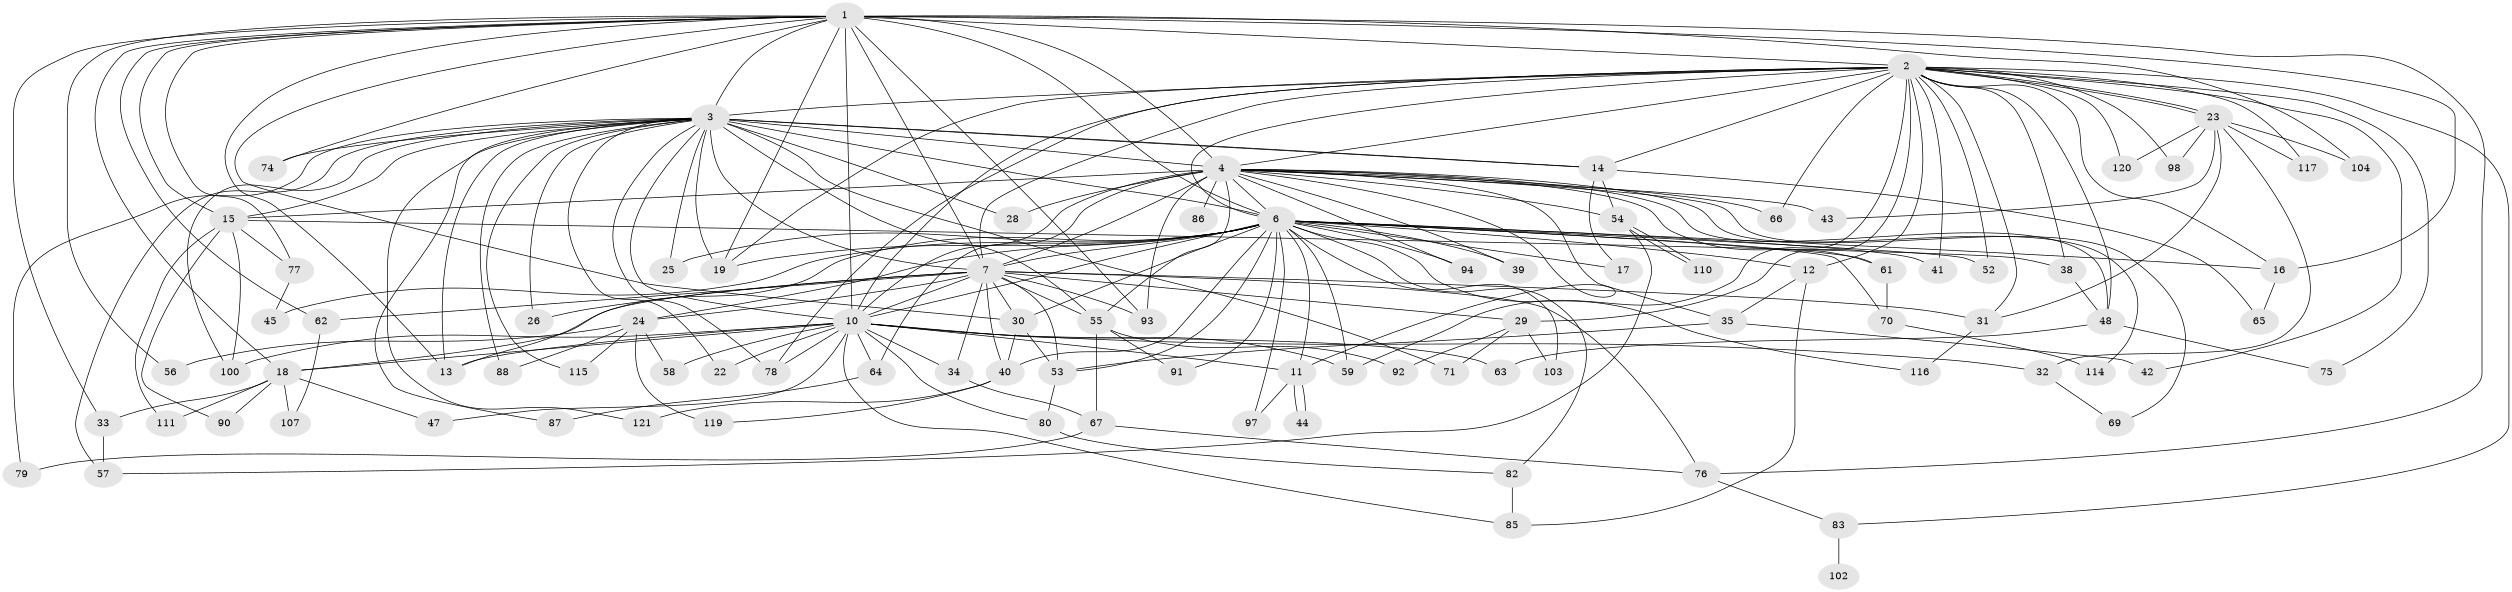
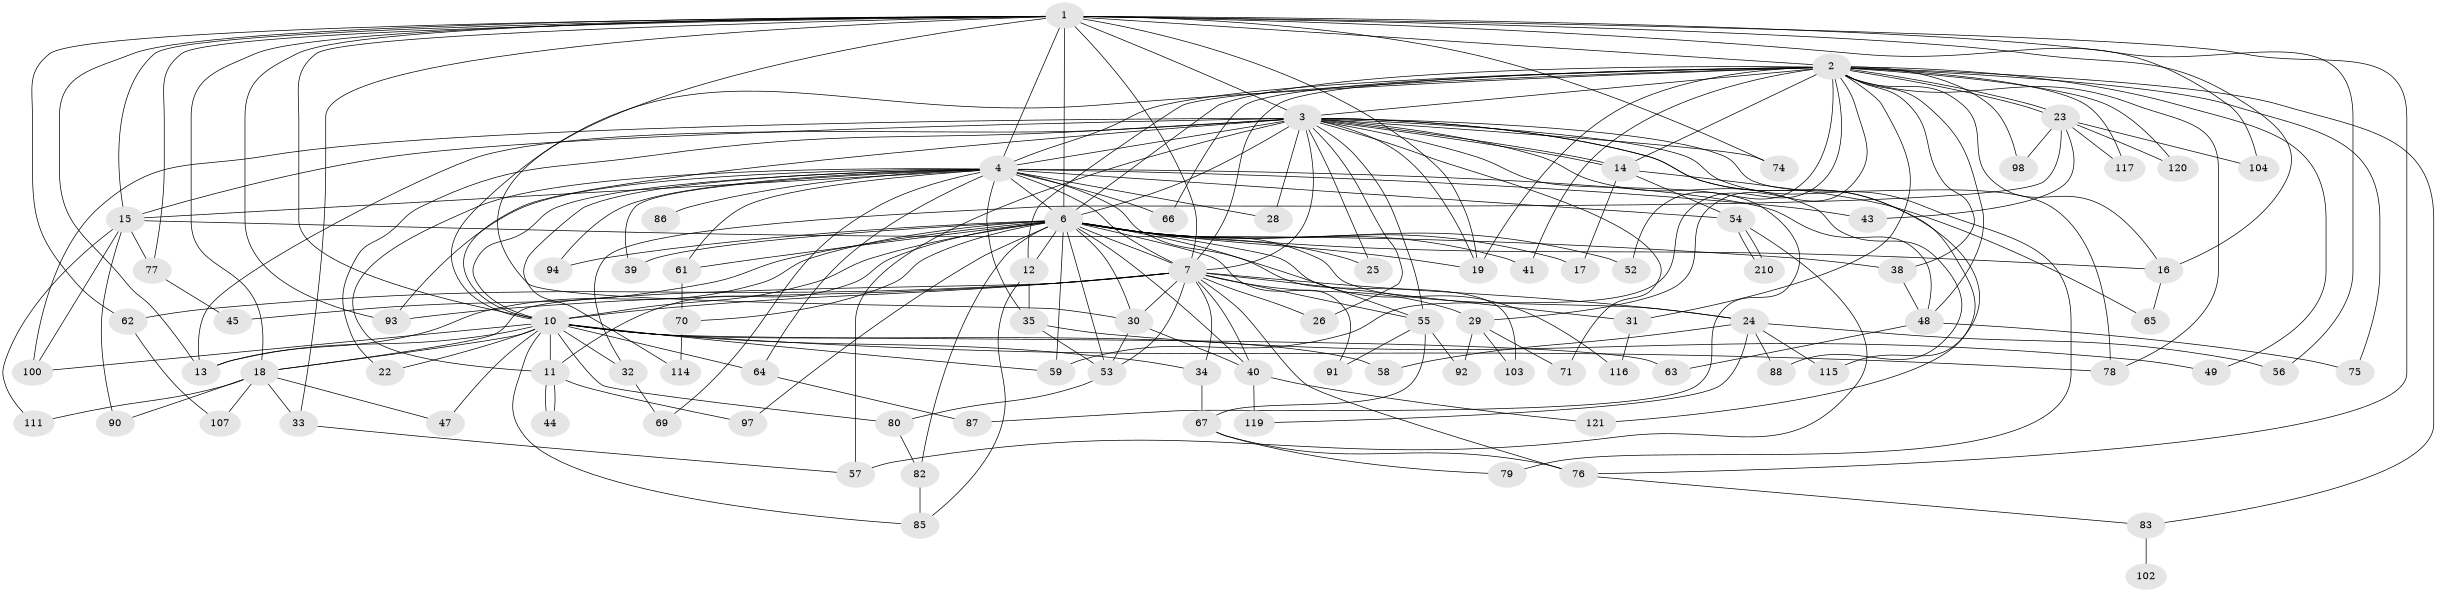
edge "23" -- "31": removed
node "110": label "110" -> "210"
node "42": label "42" -> "49"
